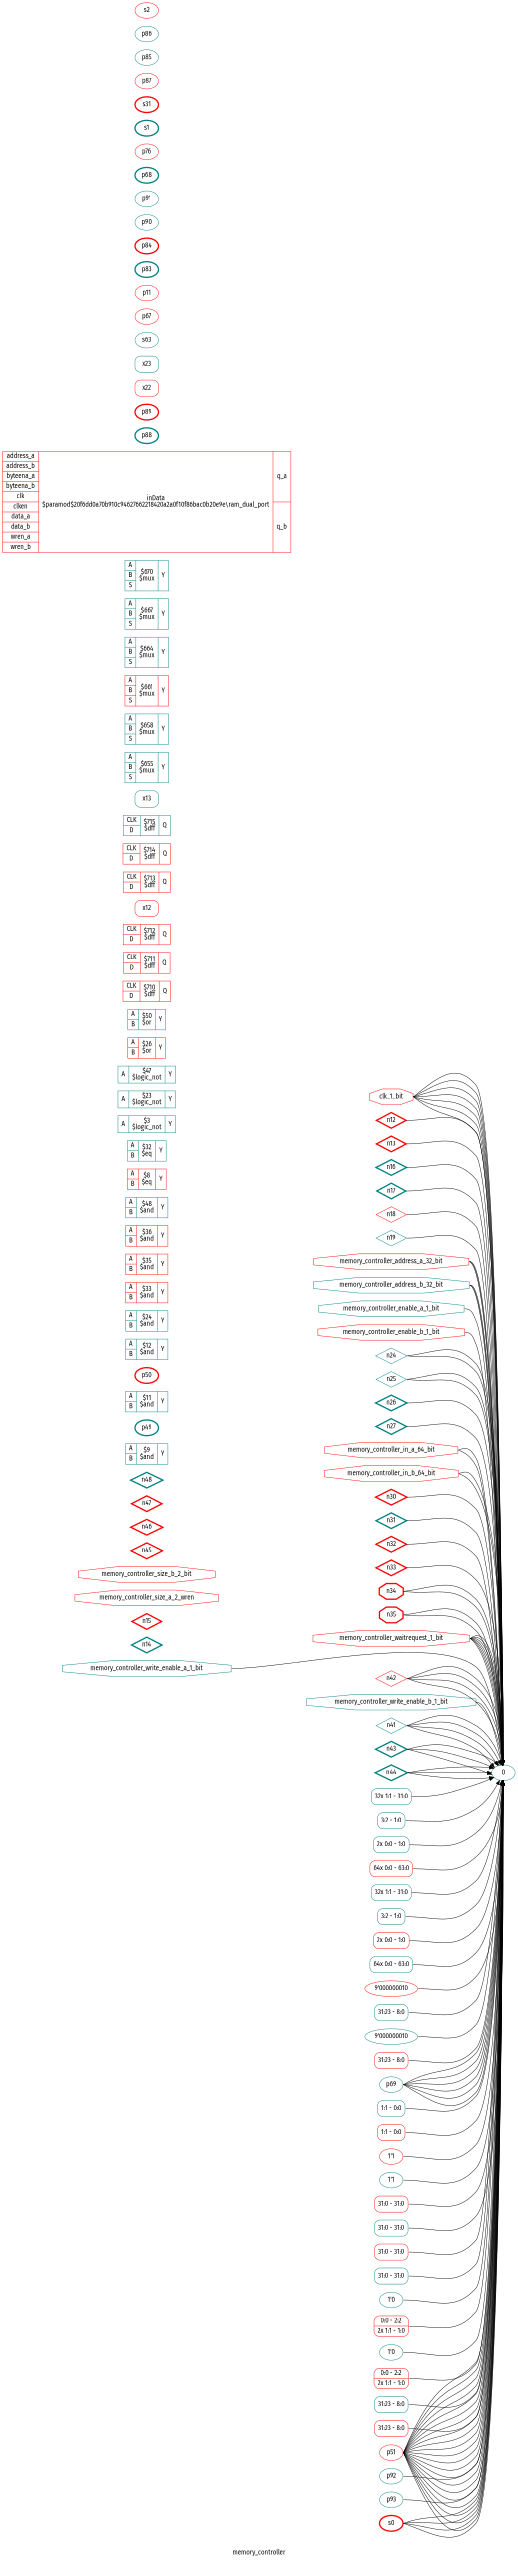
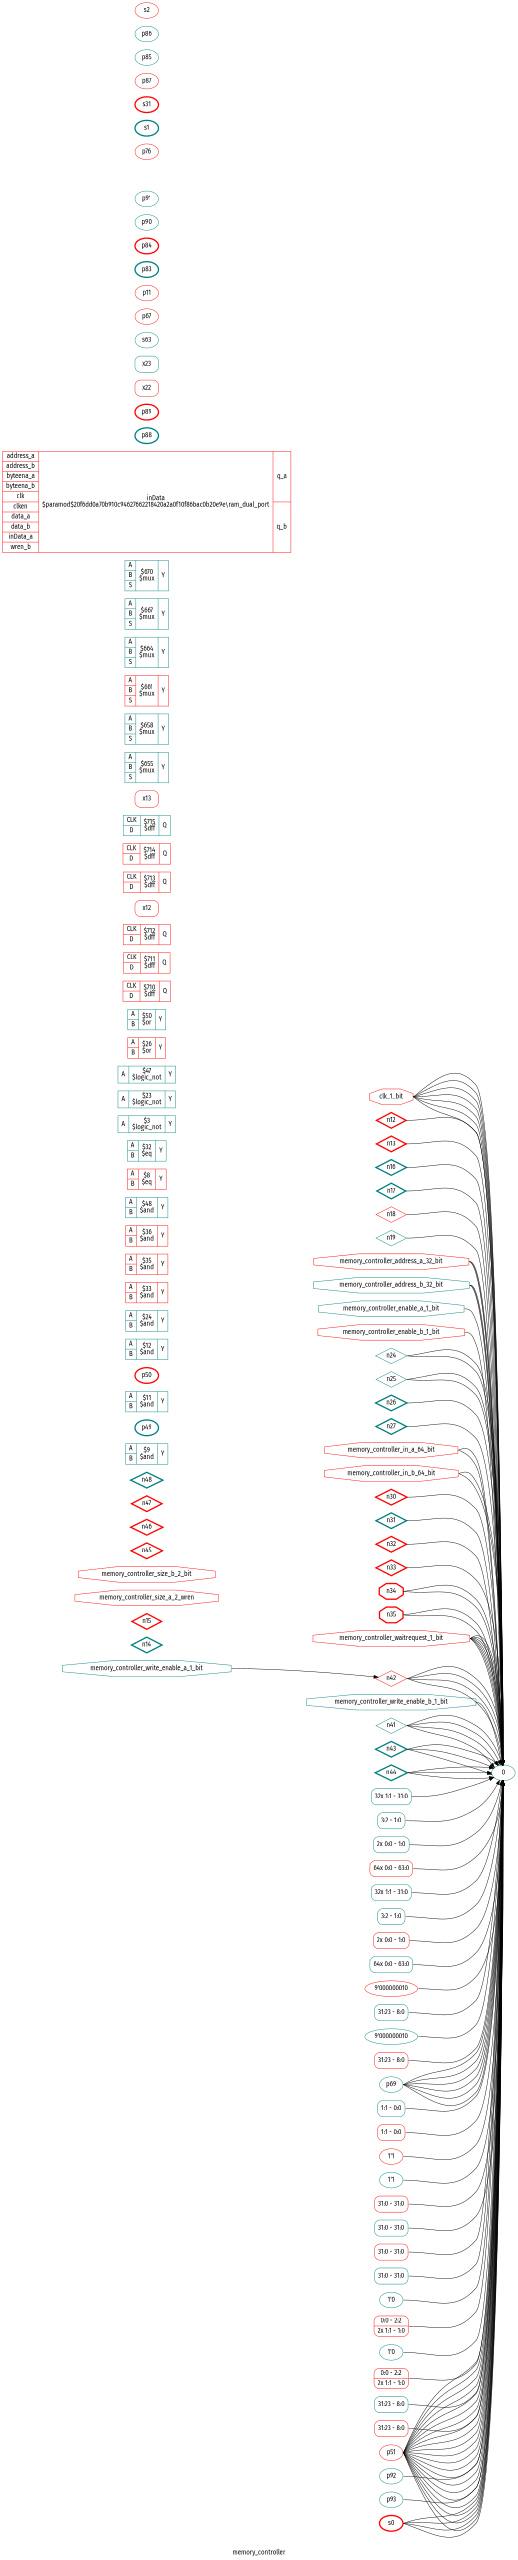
node "p68": removed
node "address_a": text "wren_a" -> "inData_a"
node "x13": color teal -> red
edge "memory_controller_write_enable_a_1_bit" -> "0": now "memory_controller_write_enable_a_1_bit" -> "n42"
